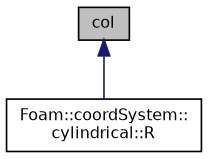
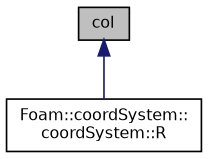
node "Foam::coordSystem:: cylindrical::R": label "Foam::coordSystem:: cylindrical::R" -> "Foam::coordSystem:: coordSystem::R"
